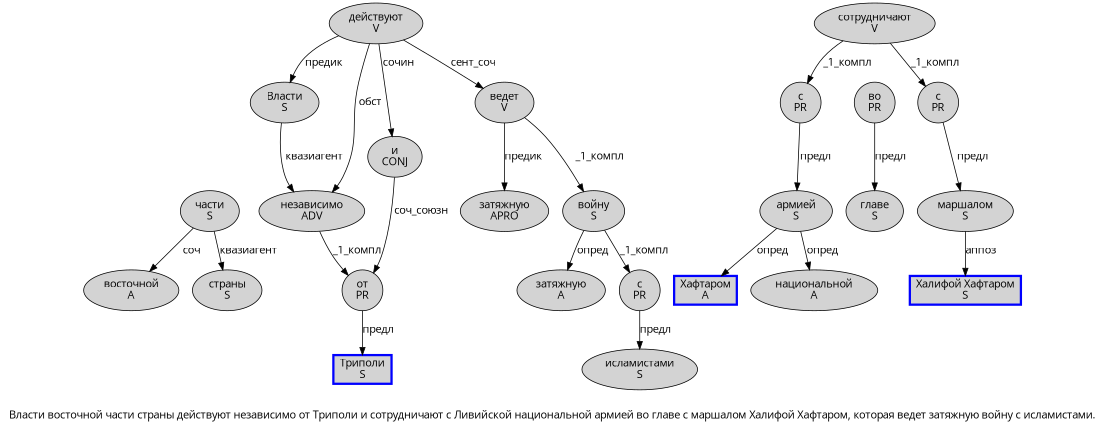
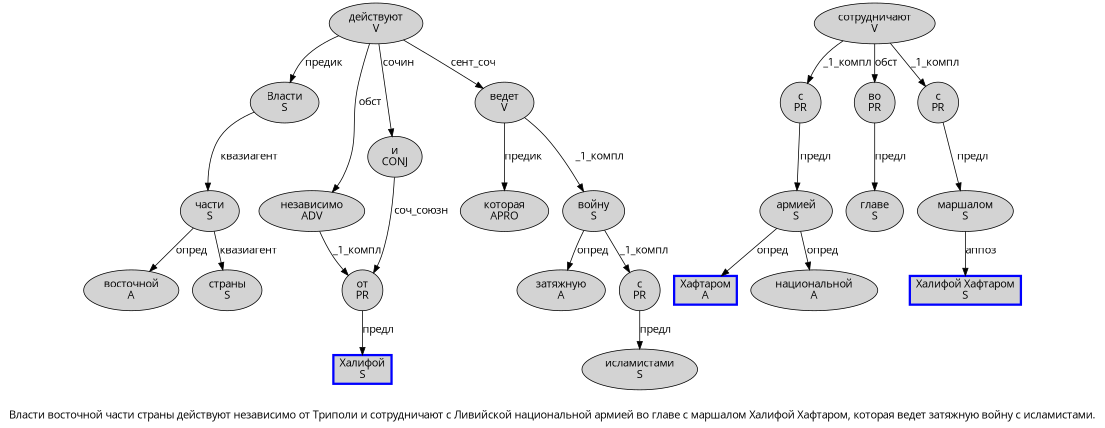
edge "сотрудничают V" -> "во PR": added, label "обст"
edge "Власти S" -> "независимо ADV": now "Власти S" -> "части S"
node "затяжную APRO": label "затяжную APRO" -> "которая APRO"
edge "части S" -> "восточной A": label "соч" -> "опред"
node "Триполи S": label "Триполи S" -> "Халифой S"
